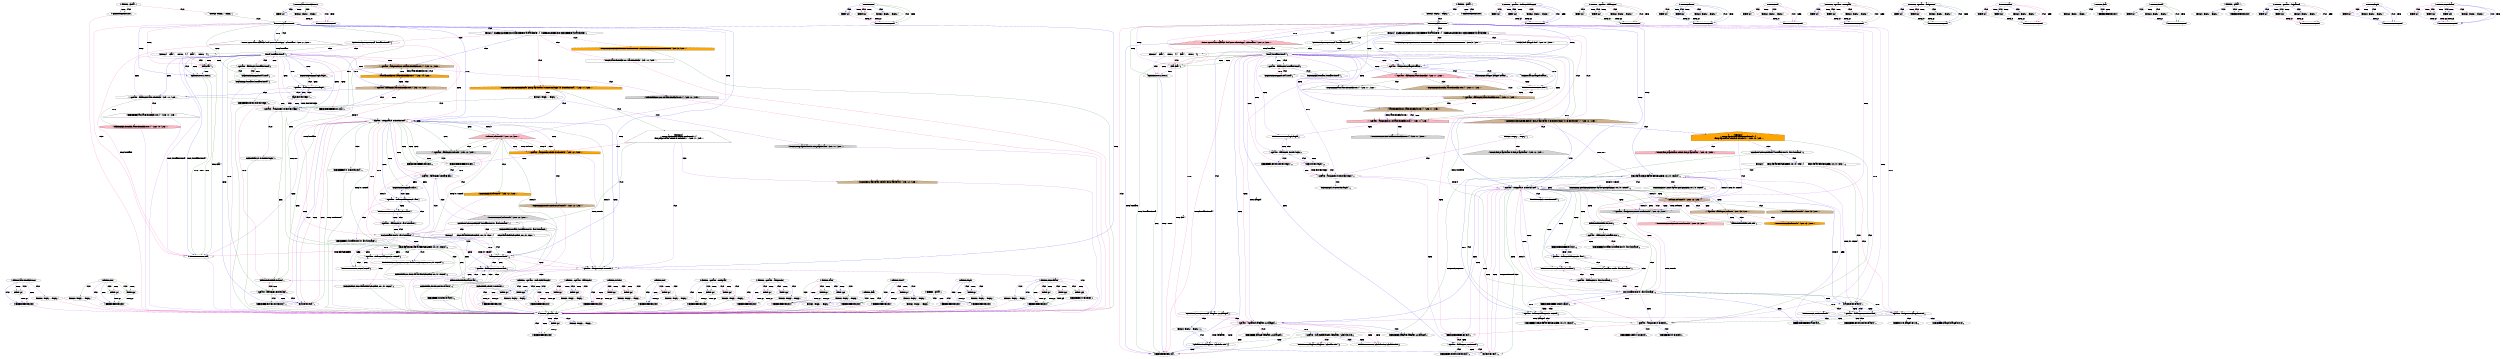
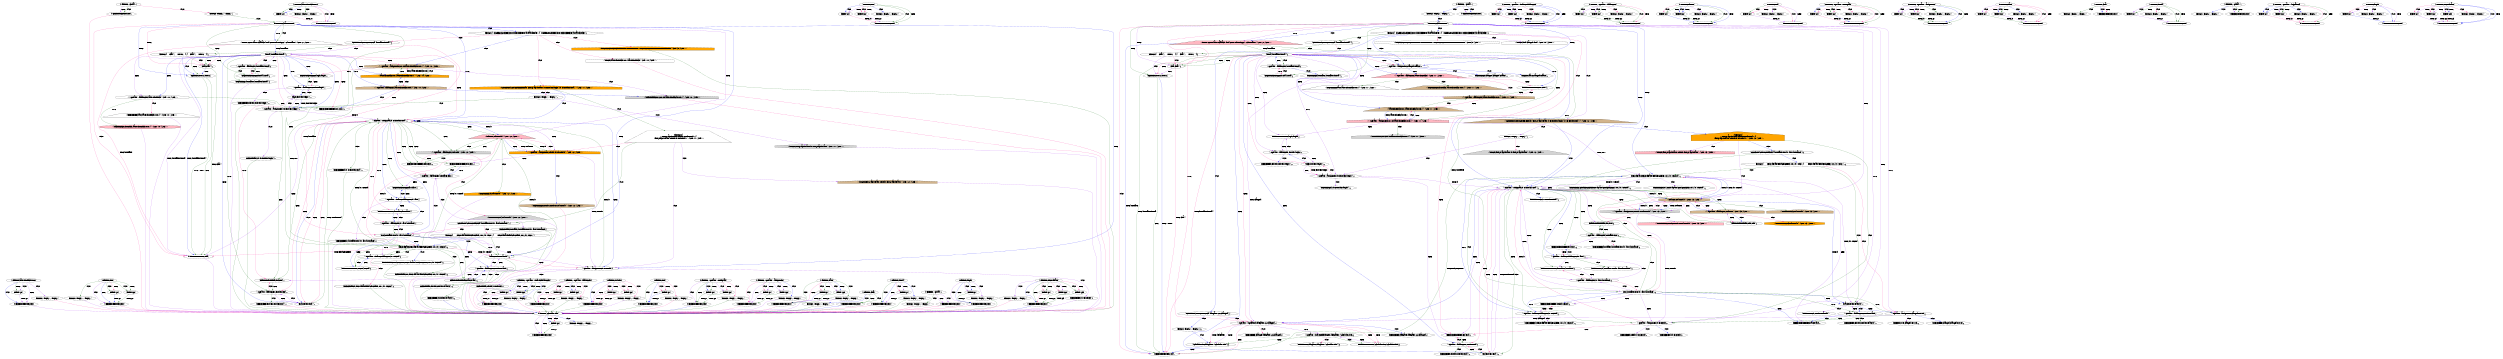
edge "<(<operator>.fieldAccess,base::TimeTicks::Now)<SUB>10</SUB>>" -> "<(<operator>.fieldAccess,base::TimeTicks)<SUB>10</SUB>>": now "<(<operator>.fieldAccess,base::TimeTicks::Now)<SUB>10</SUB>>" -> "<(IDENTIFIER,now,now = base::TimeTicks::Now())<SUB>10</SUB>>"
